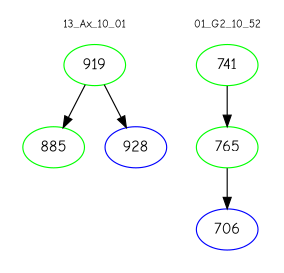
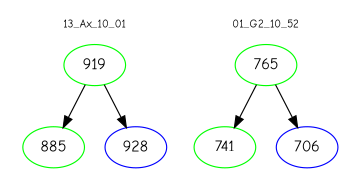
edge "741" -> "765": reversed
